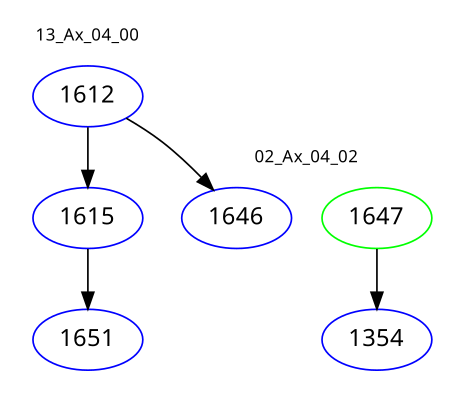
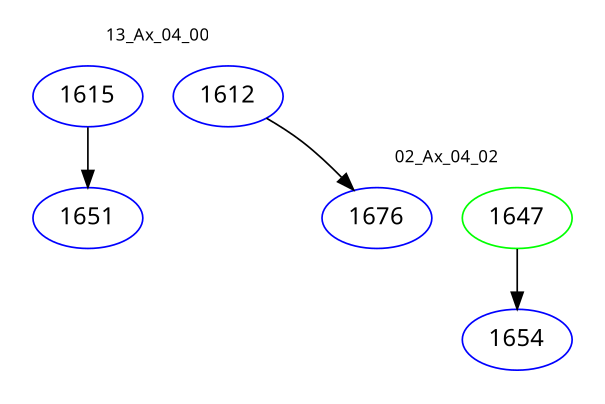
edge "1612" -> "1615": removed
node "1646": label "1646" -> "1676"
node "1354": label "1354" -> "1654"
